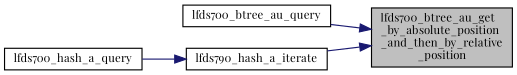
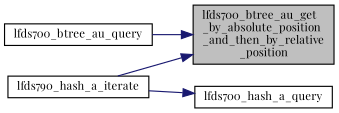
edge "lfds700_hash_a_query" -> "lfds790_hash_a_iterate": reversed
